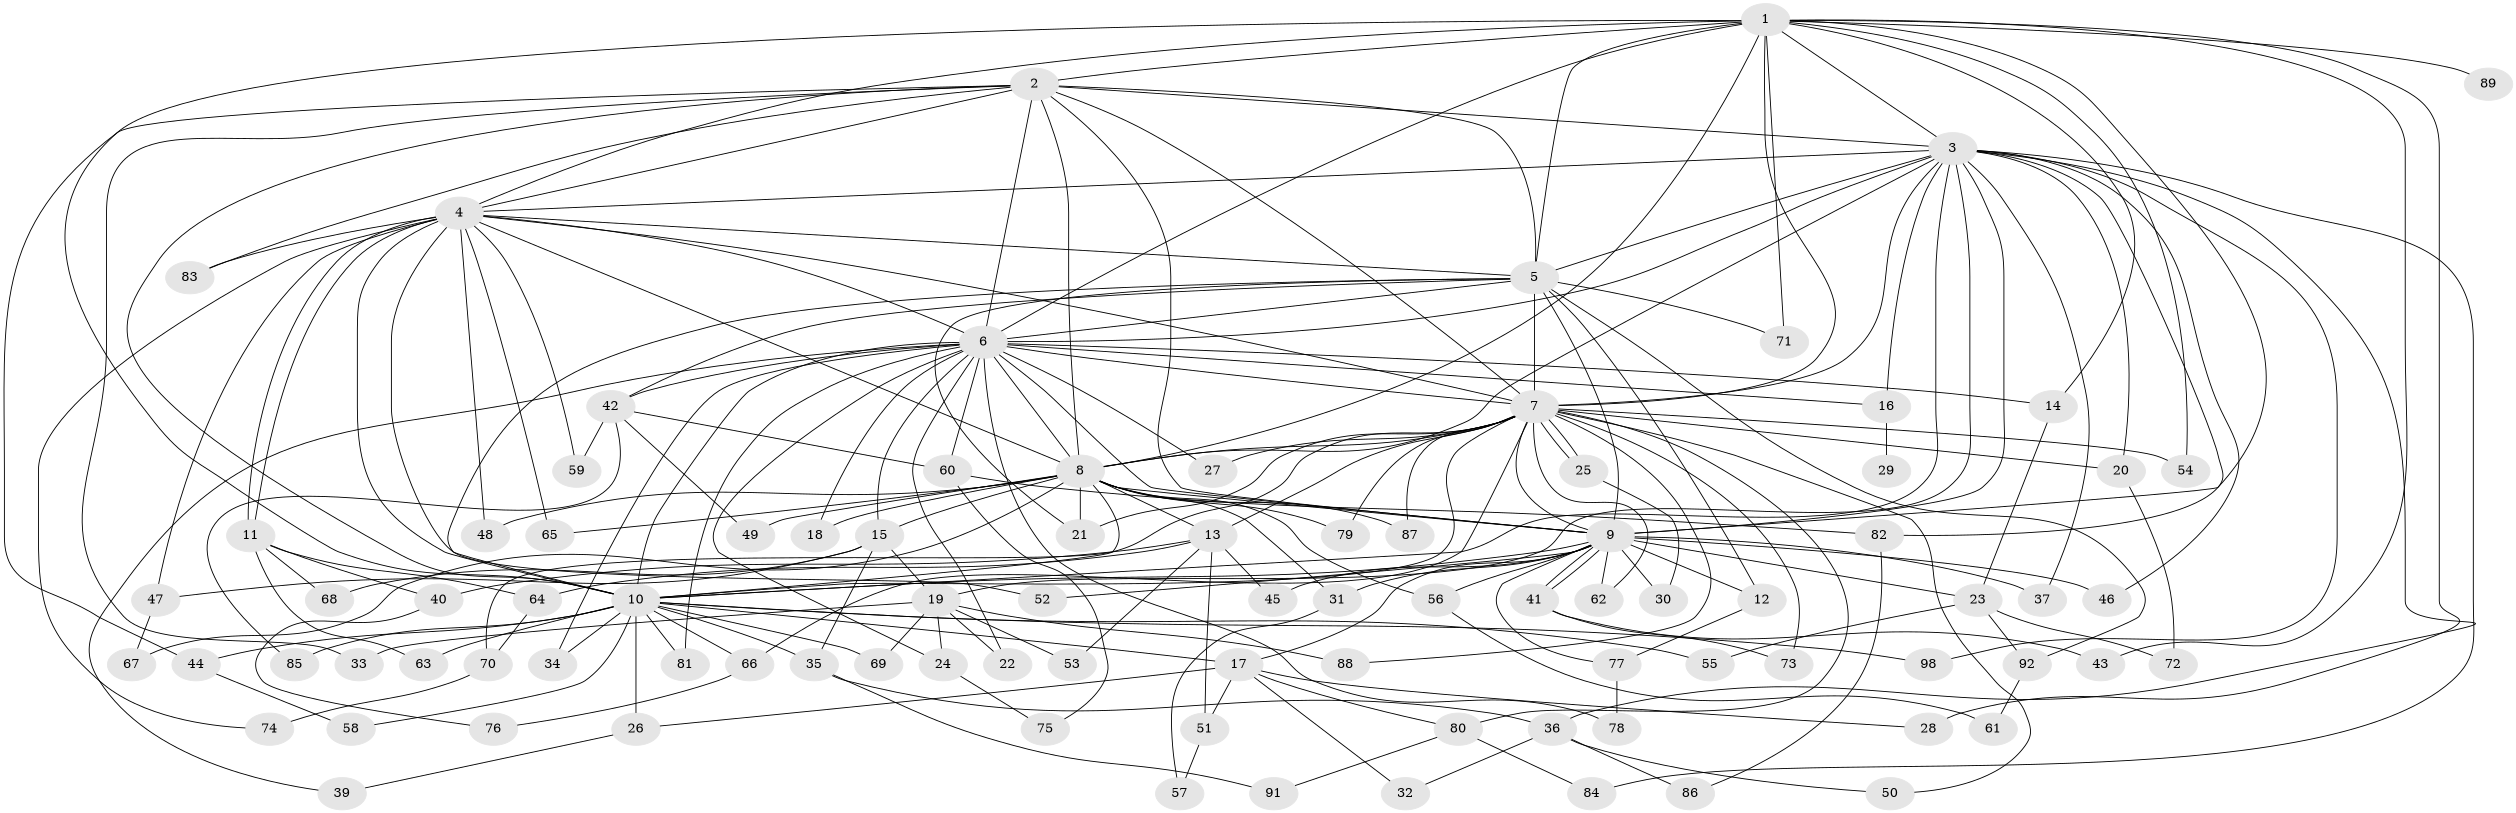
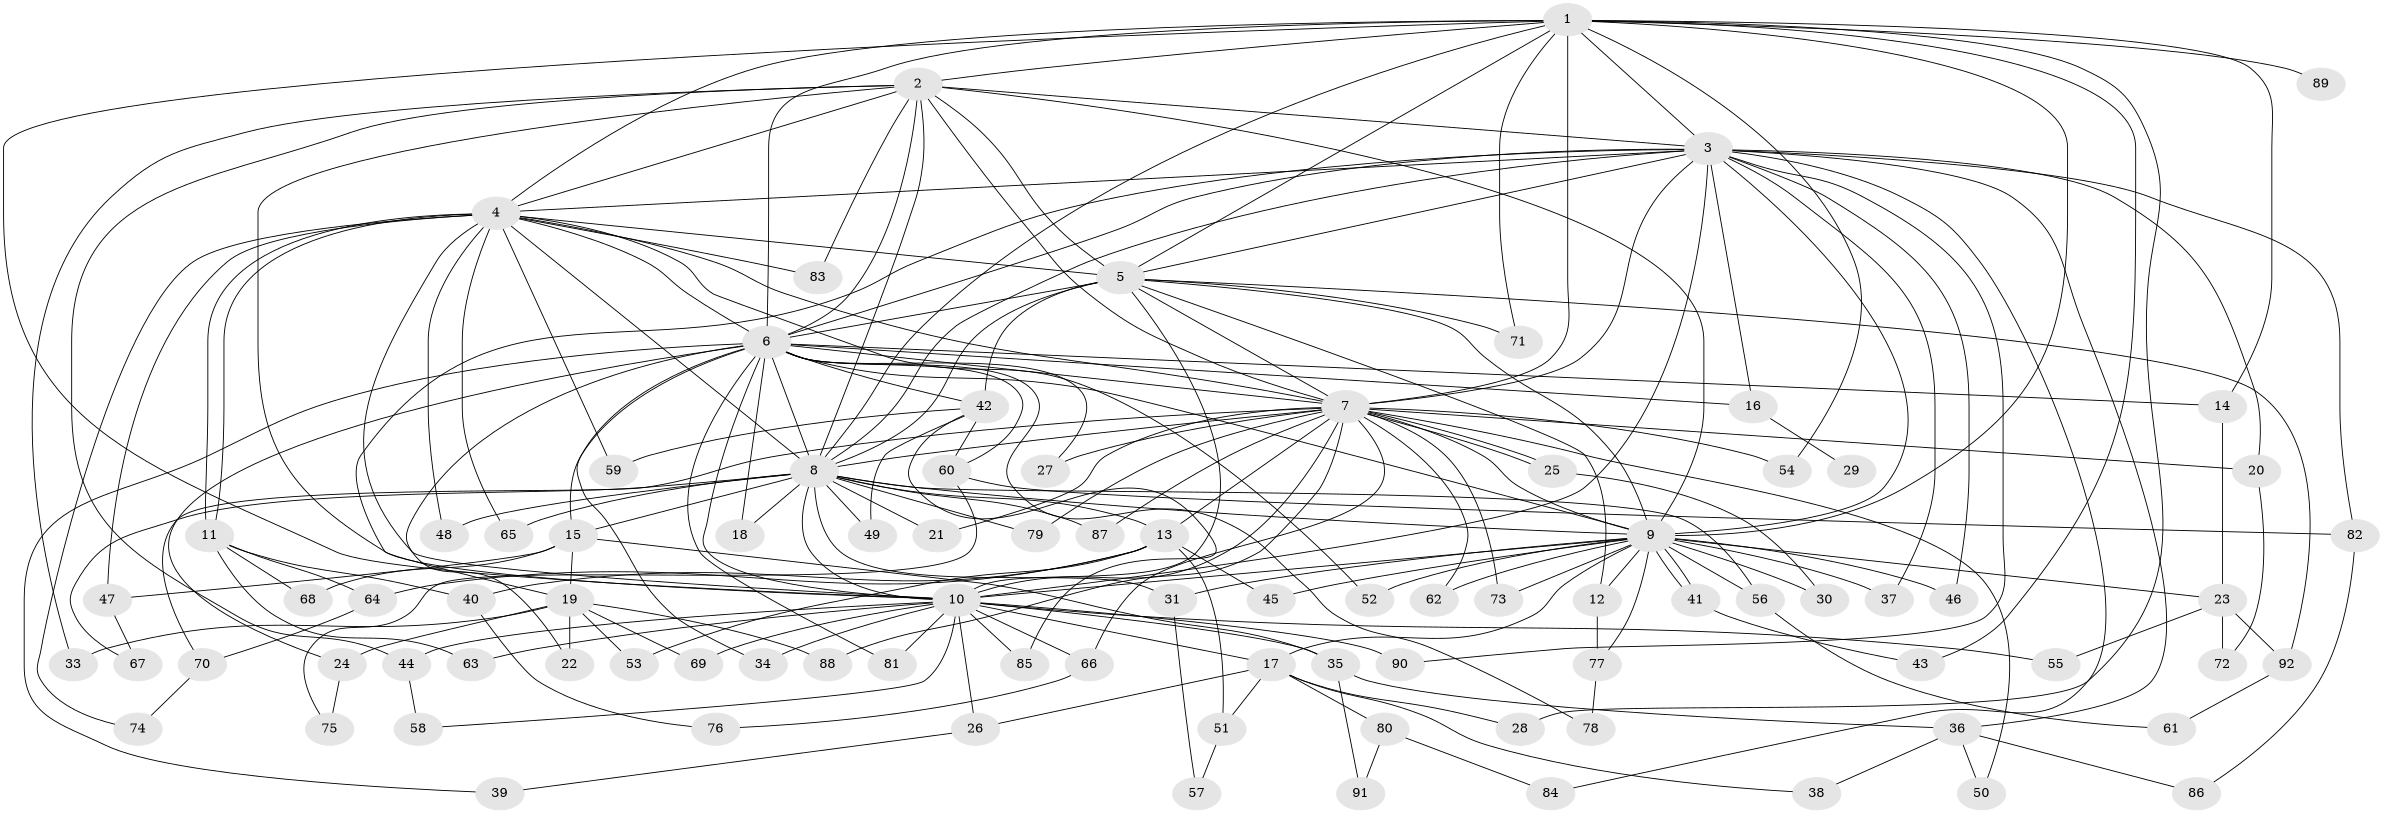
edge "5" -- "21": now "5" -- "8"
edge "7" -- "80": removed
edge "41" -- "73": now "9" -- "73"
node "98": label "98" -> "90"
node "32": label "32" -> "38"
